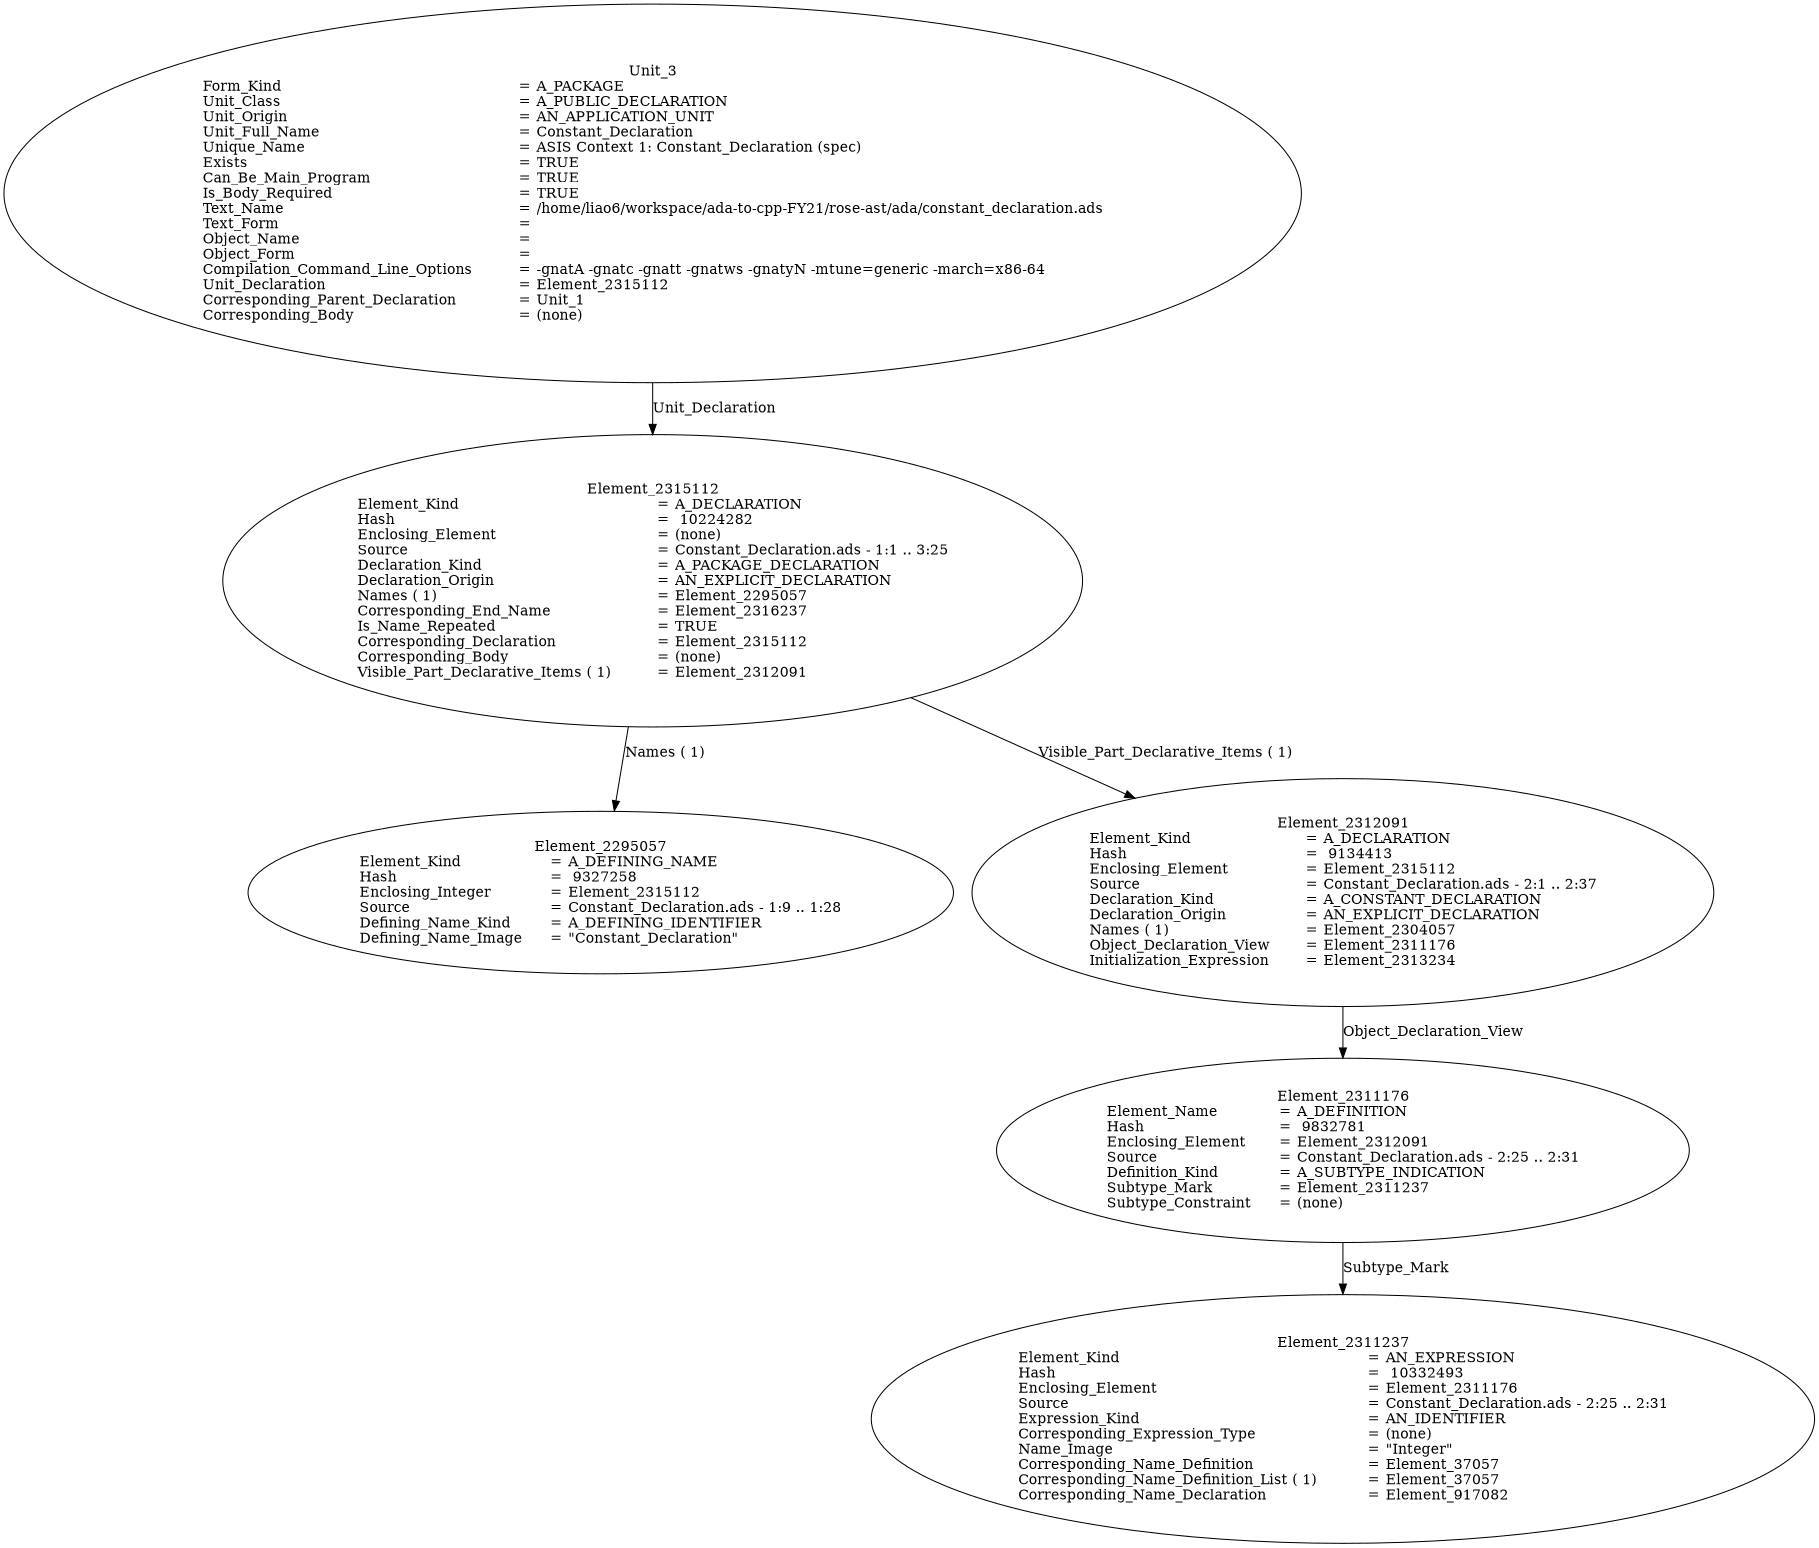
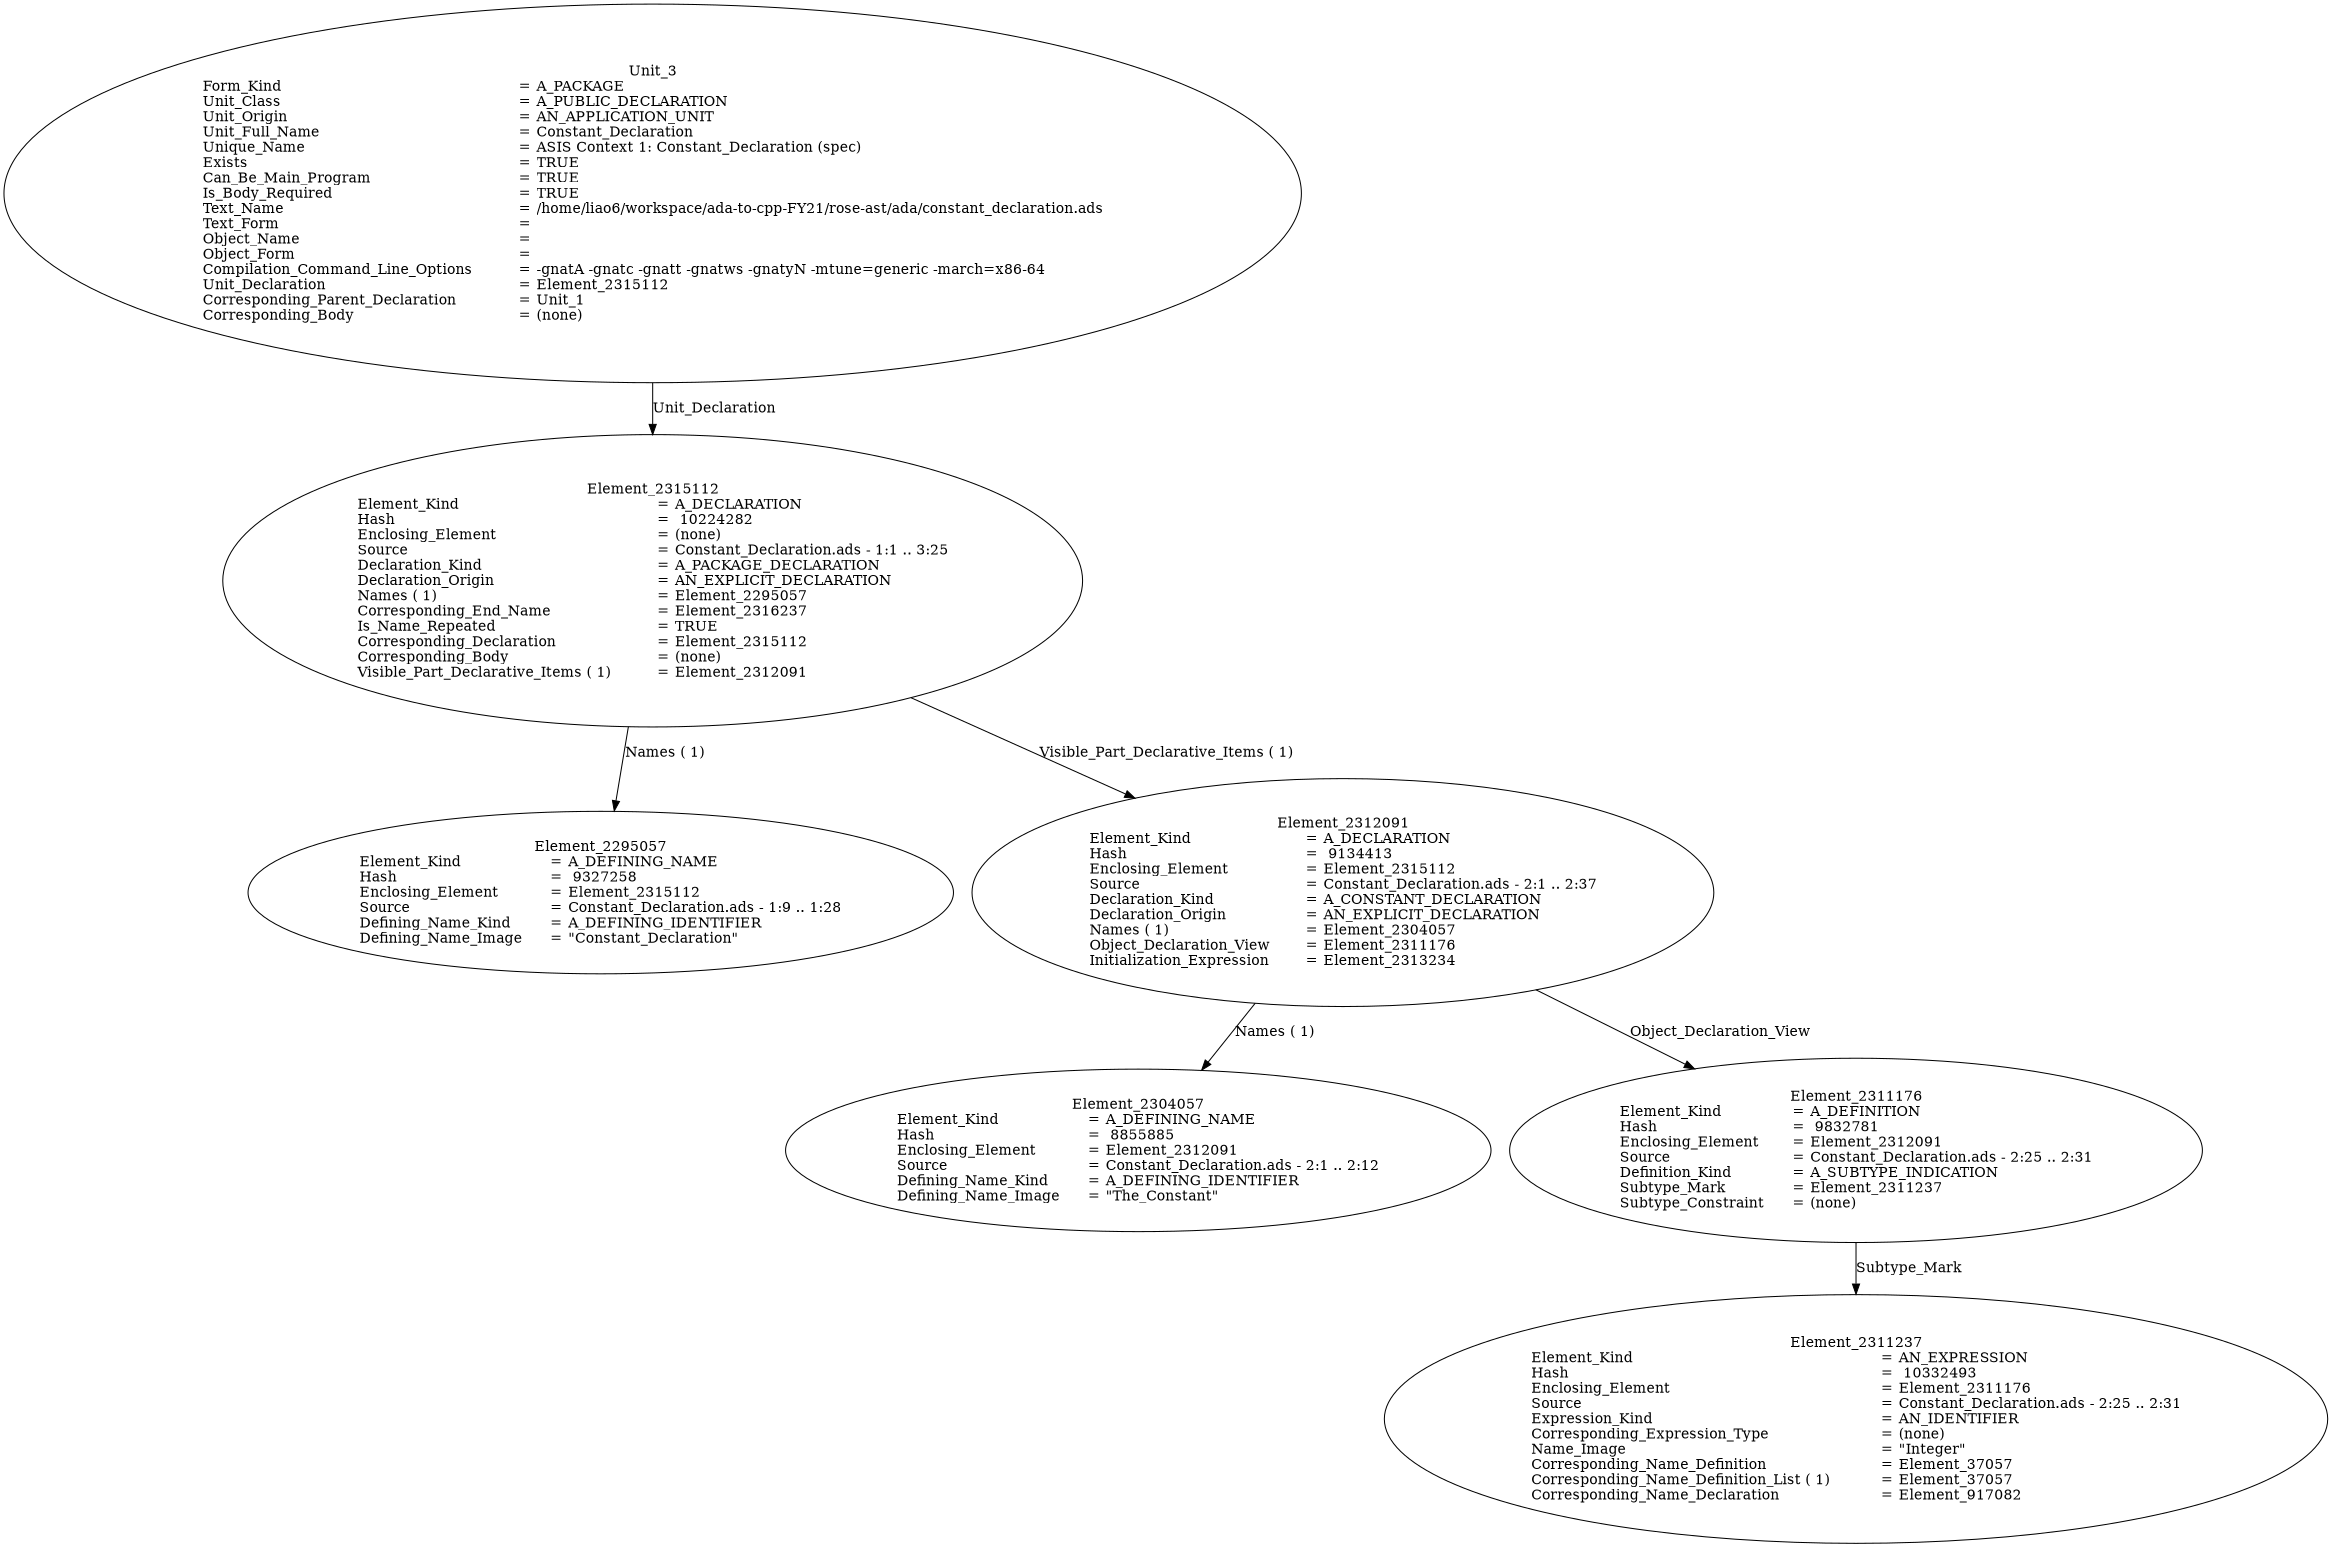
node "Element_2295057": text "Enclosing_Integer" -> "Enclosing_Element"
node "Element_2311176": text "Element_Name" -> "Element_Kind"
node "Element_2304057": added
